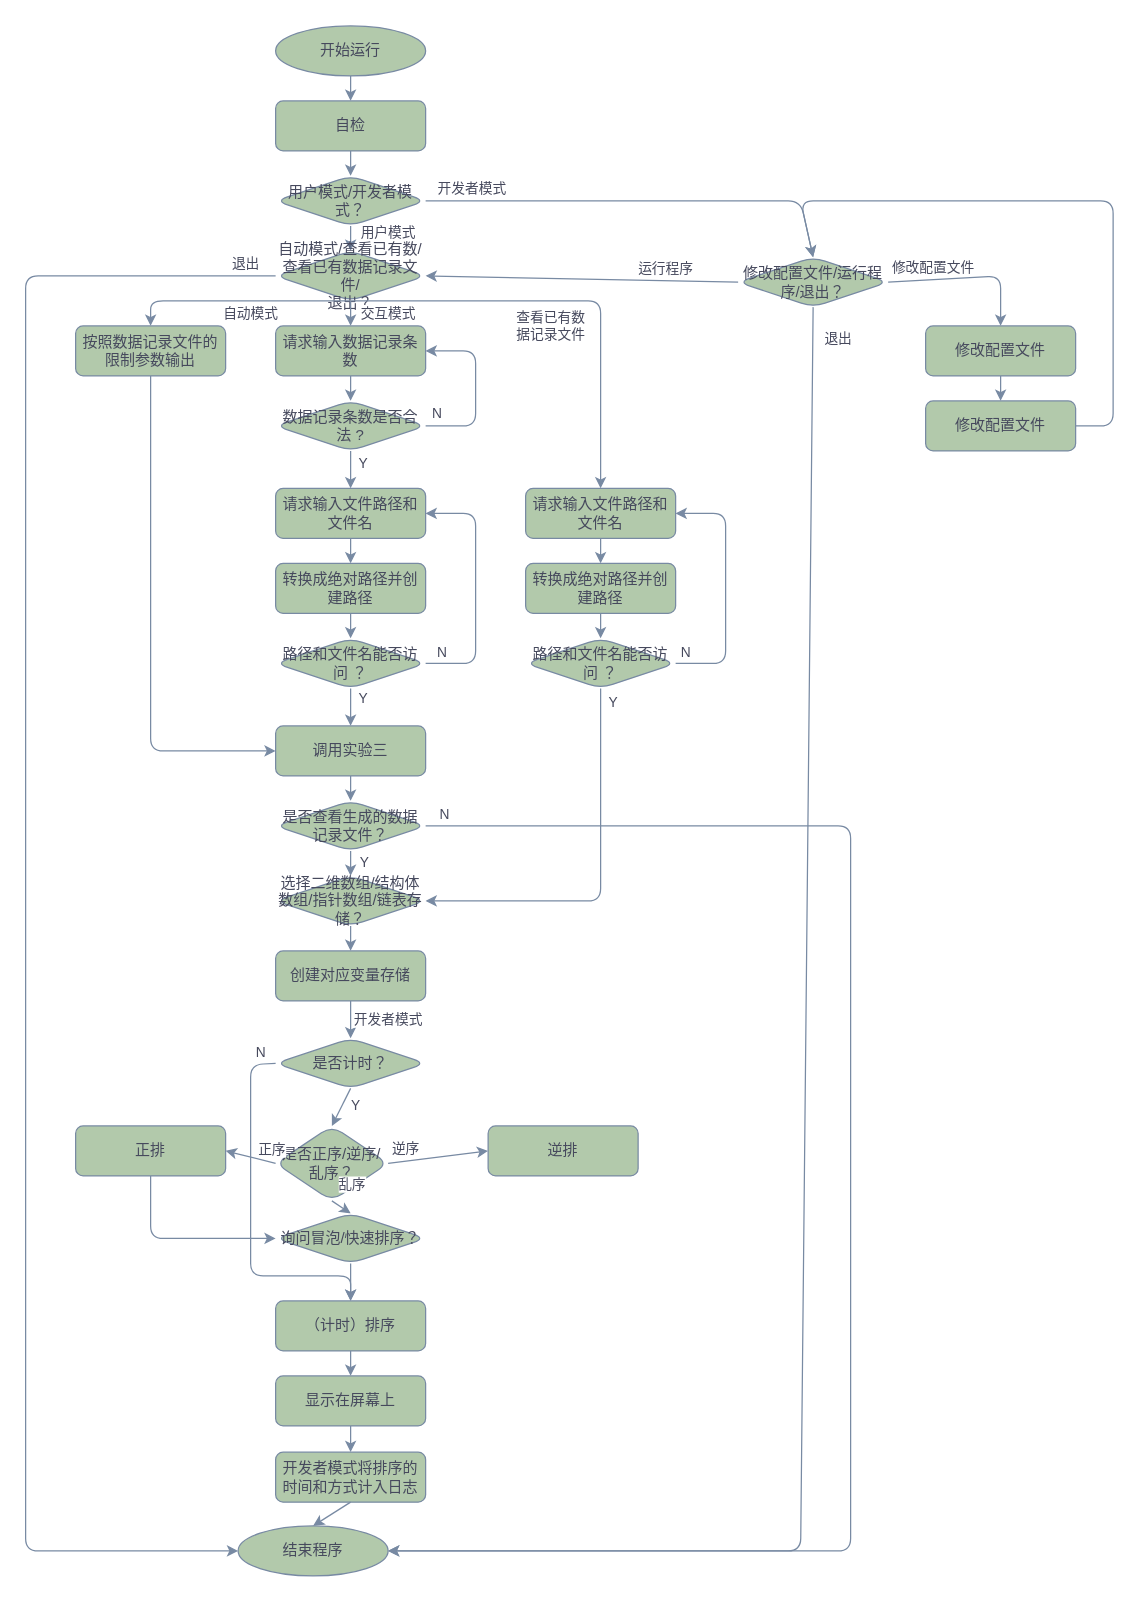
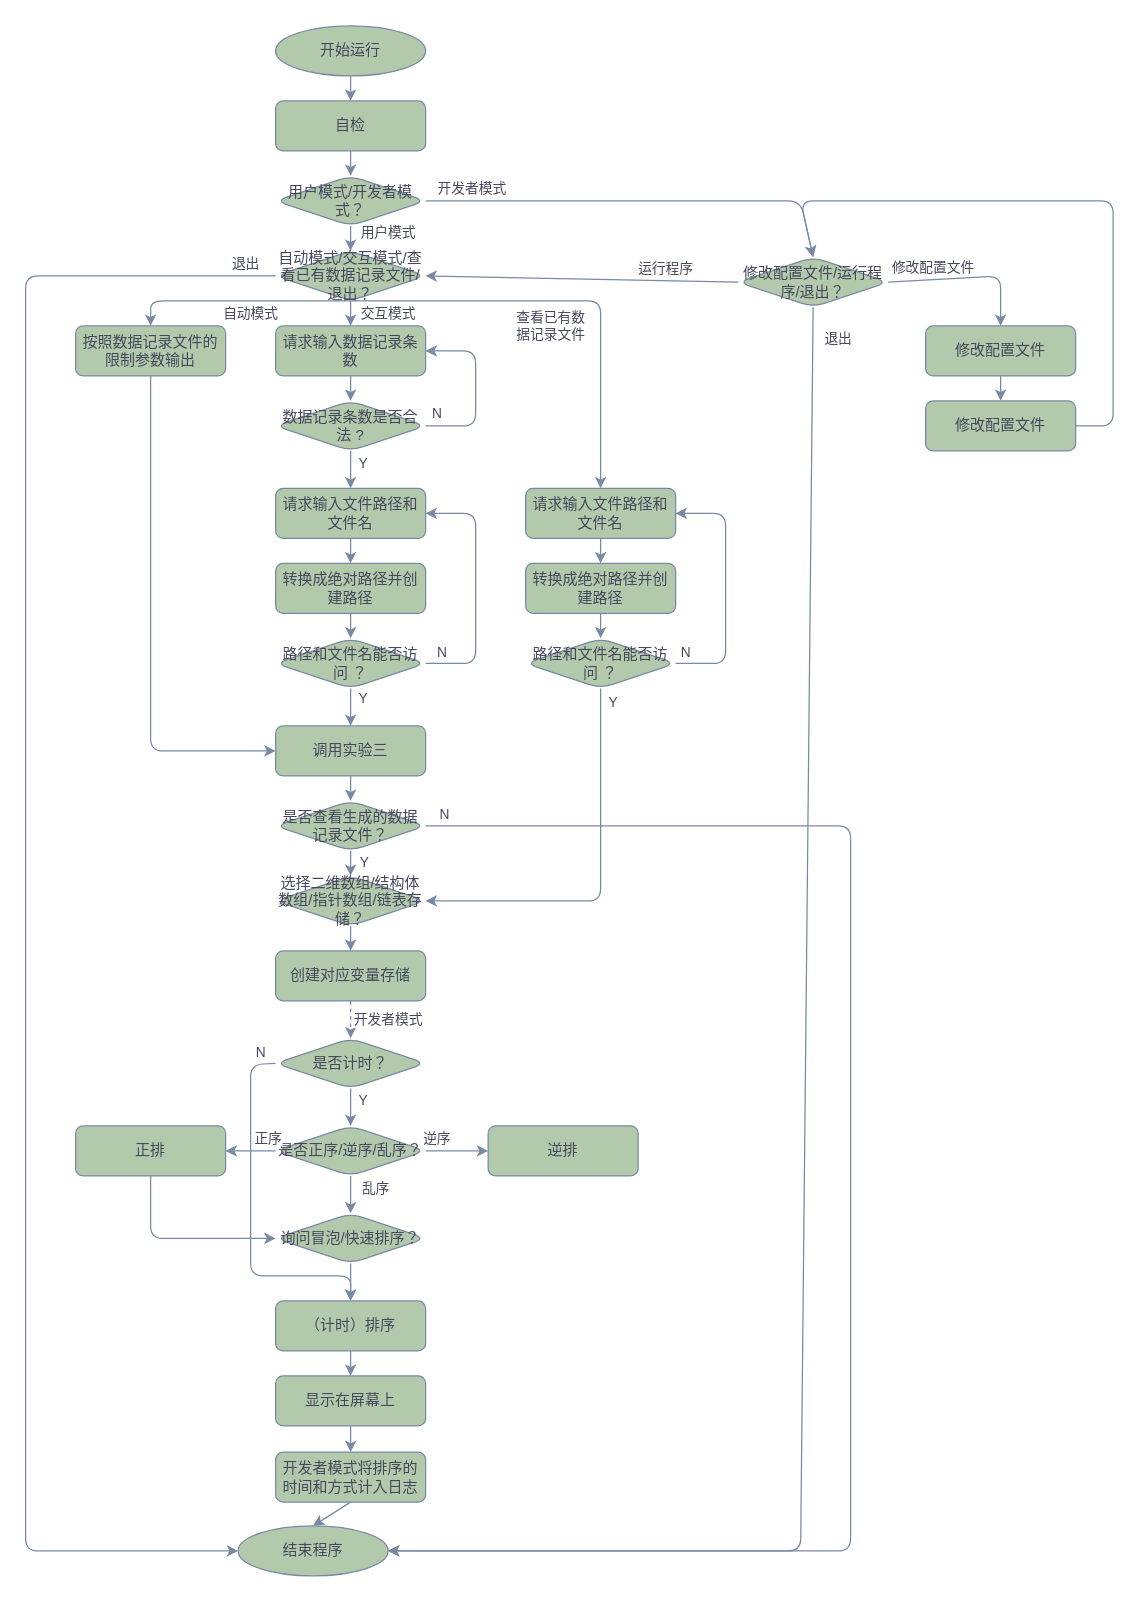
node "自动模式/查看已有数/查看已有数据记录文件/ 退出？": label "自动模式/查看已有数/查看已有数据记录文件/ 退出？" -> "自动模式/交互模式/查看已有数据记录文件/ 退出？"
edge "创建对应变量存储" -> "是否计时？": style solid -> dashed
node "是否正序/逆序/乱序？": size 113x75 -> 150x50
